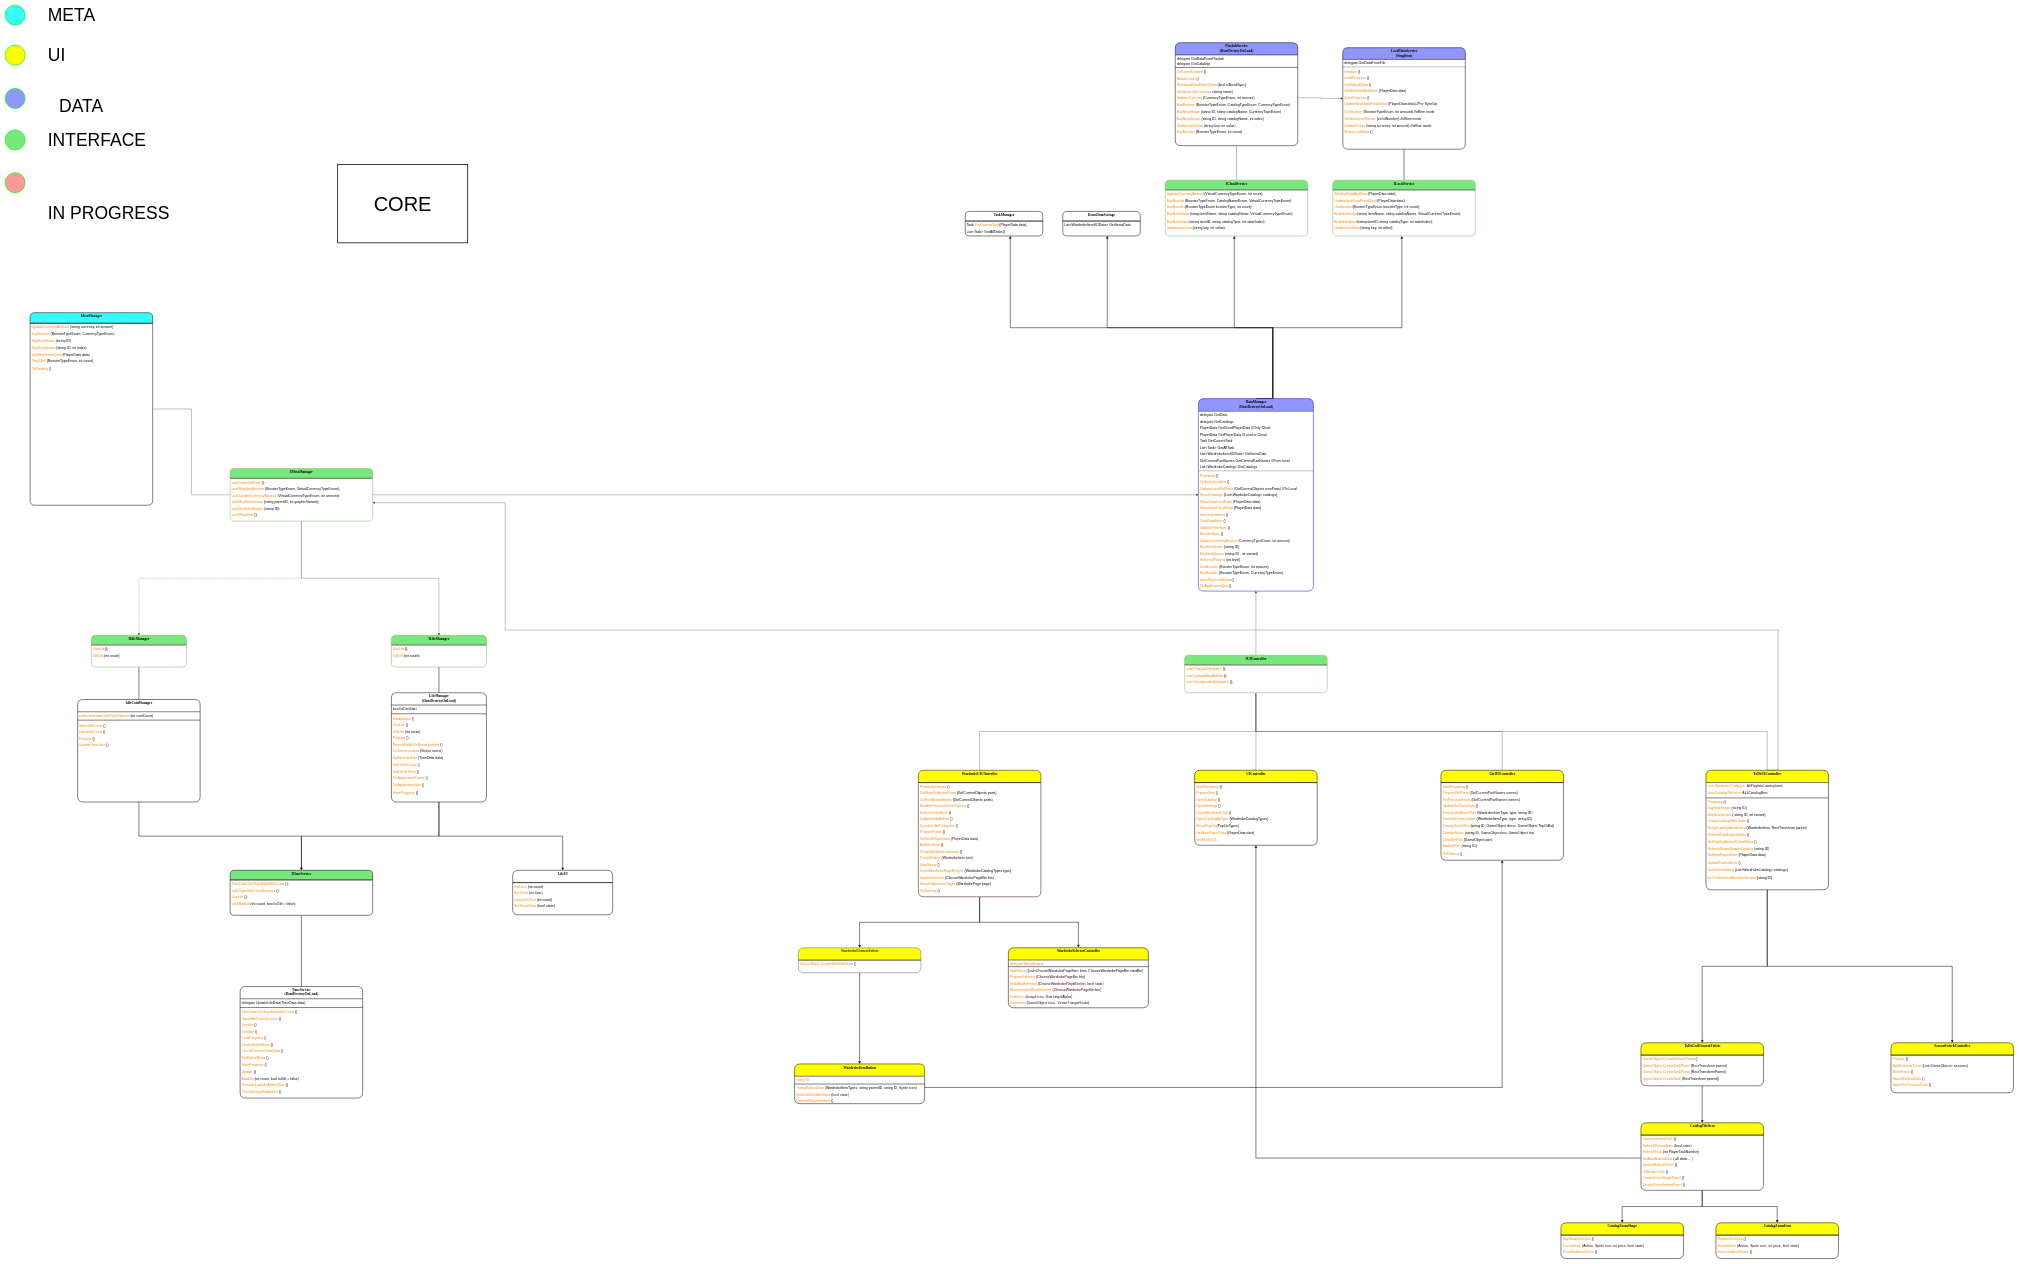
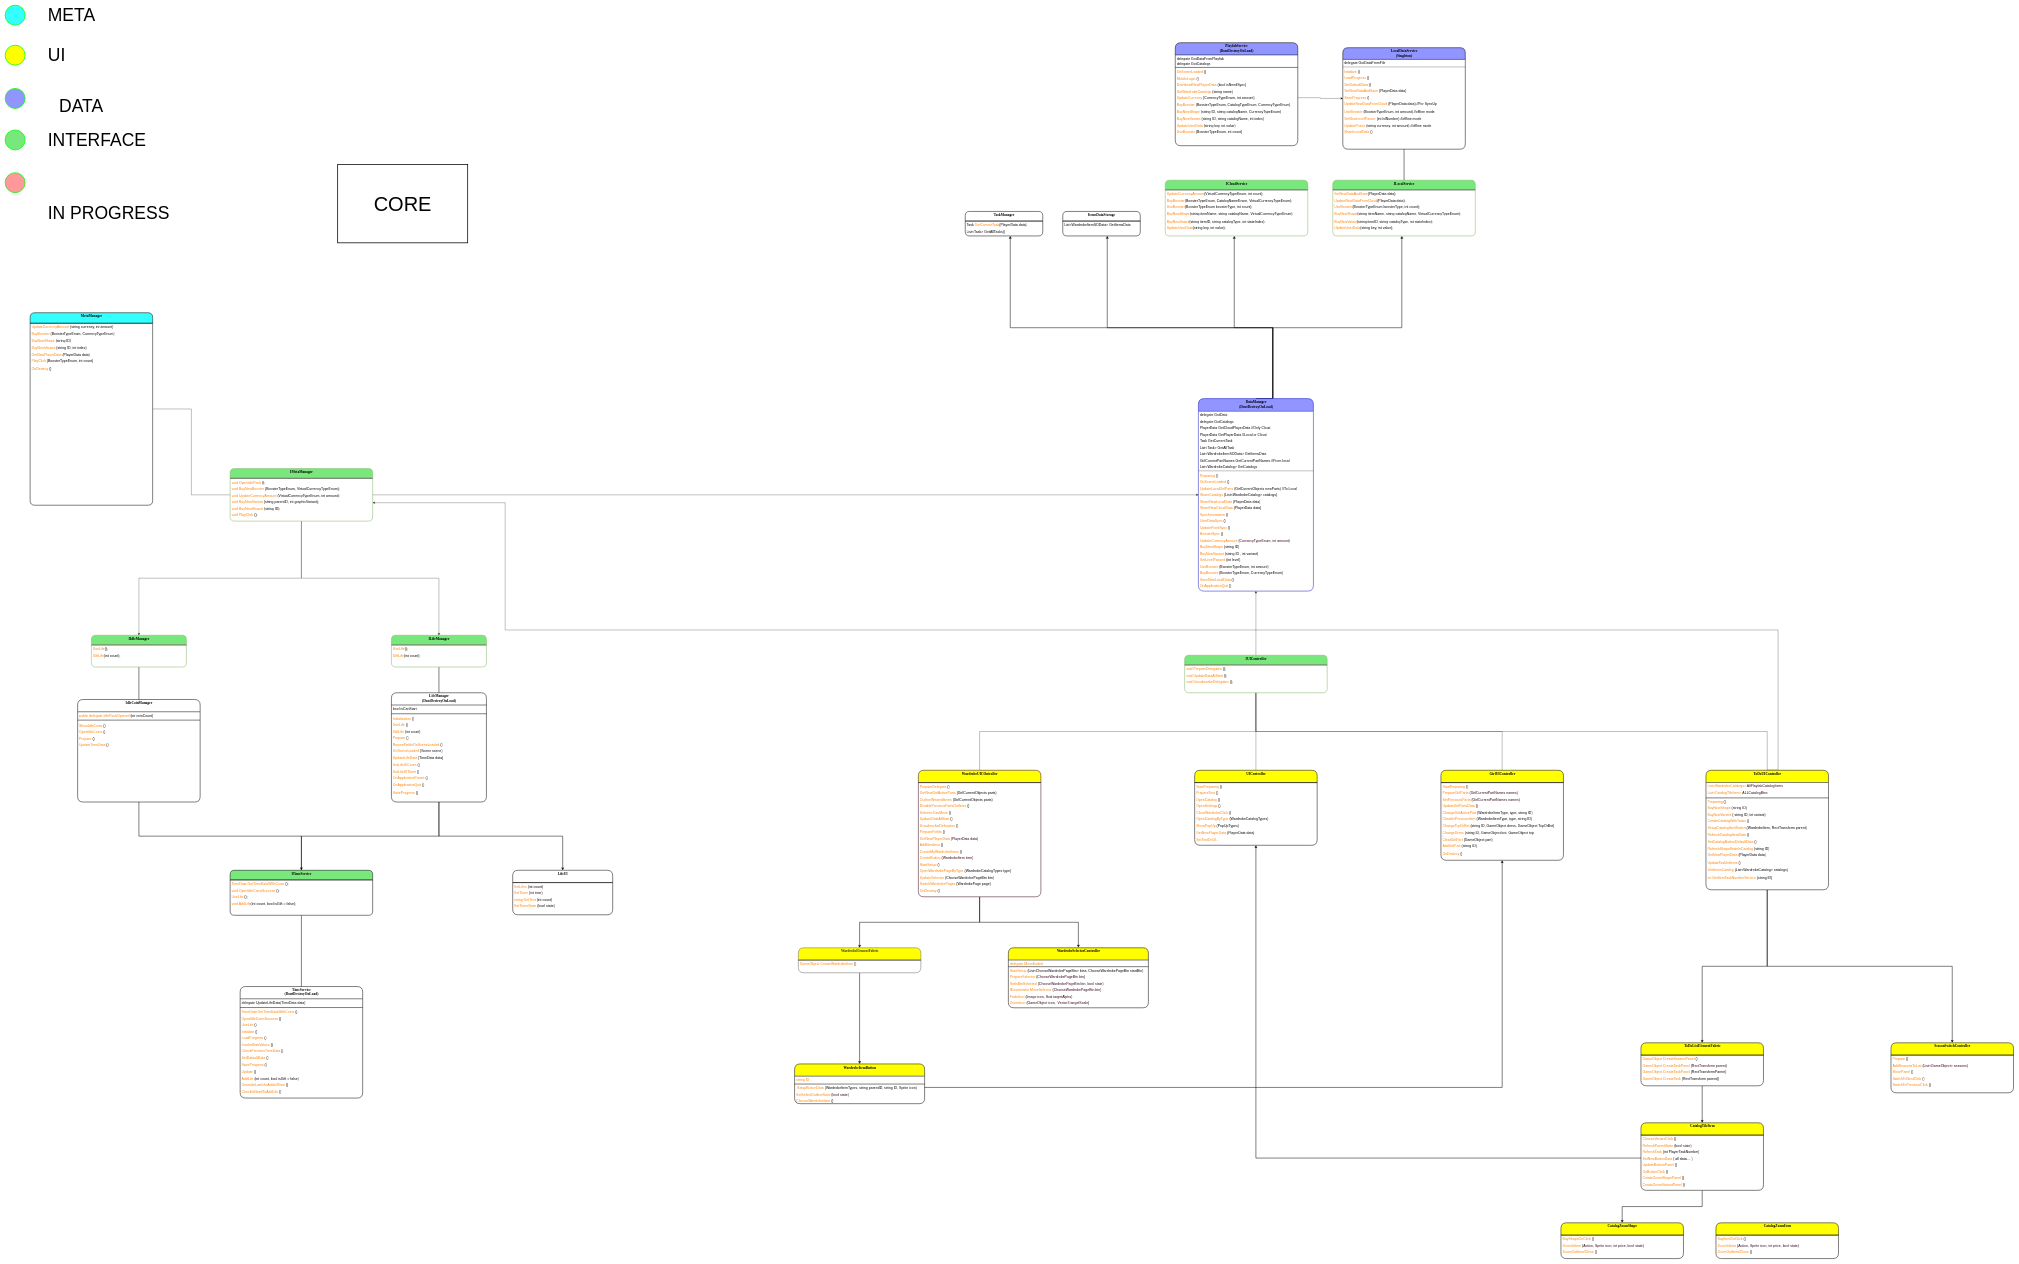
edge "PlayfabService(DontDestroyOnLoad)" -- "ICloudService": removed
edge "IMetaManager" -> "IIdleManager": style dashed -> solid
edge "CatalogTileItem" -> "CatalogZoomItem": removed
